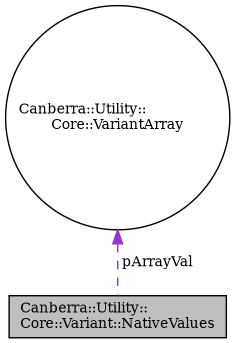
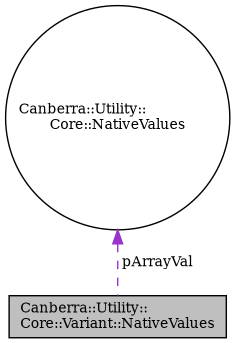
node "Canberra::Utility:: Core::VariantArray": label "Canberra::Utility:: Core::VariantArray" -> "Canberra::Utility:: Core::NativeValues"
